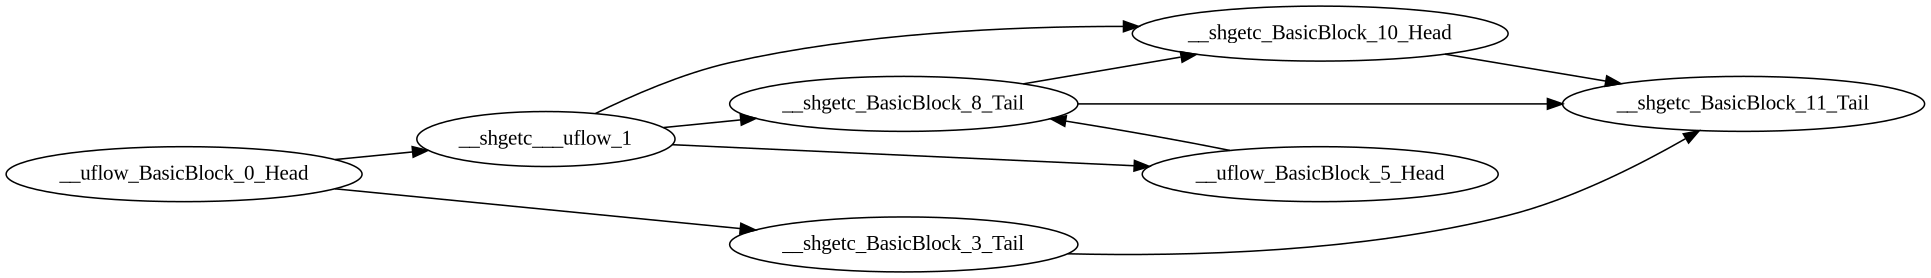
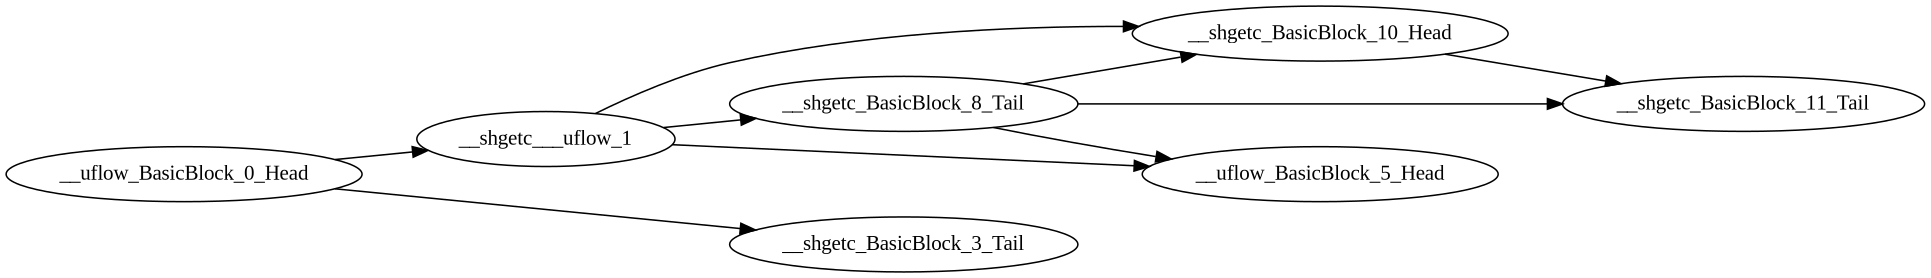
edge "__uflow_BasicBlock_5_Head" -> "__shgetc_BasicBlock_8_Tail": reversed
edge "__shgetc_BasicBlock_3_Tail" -> "__shgetc_BasicBlock_11_Tail": removed
